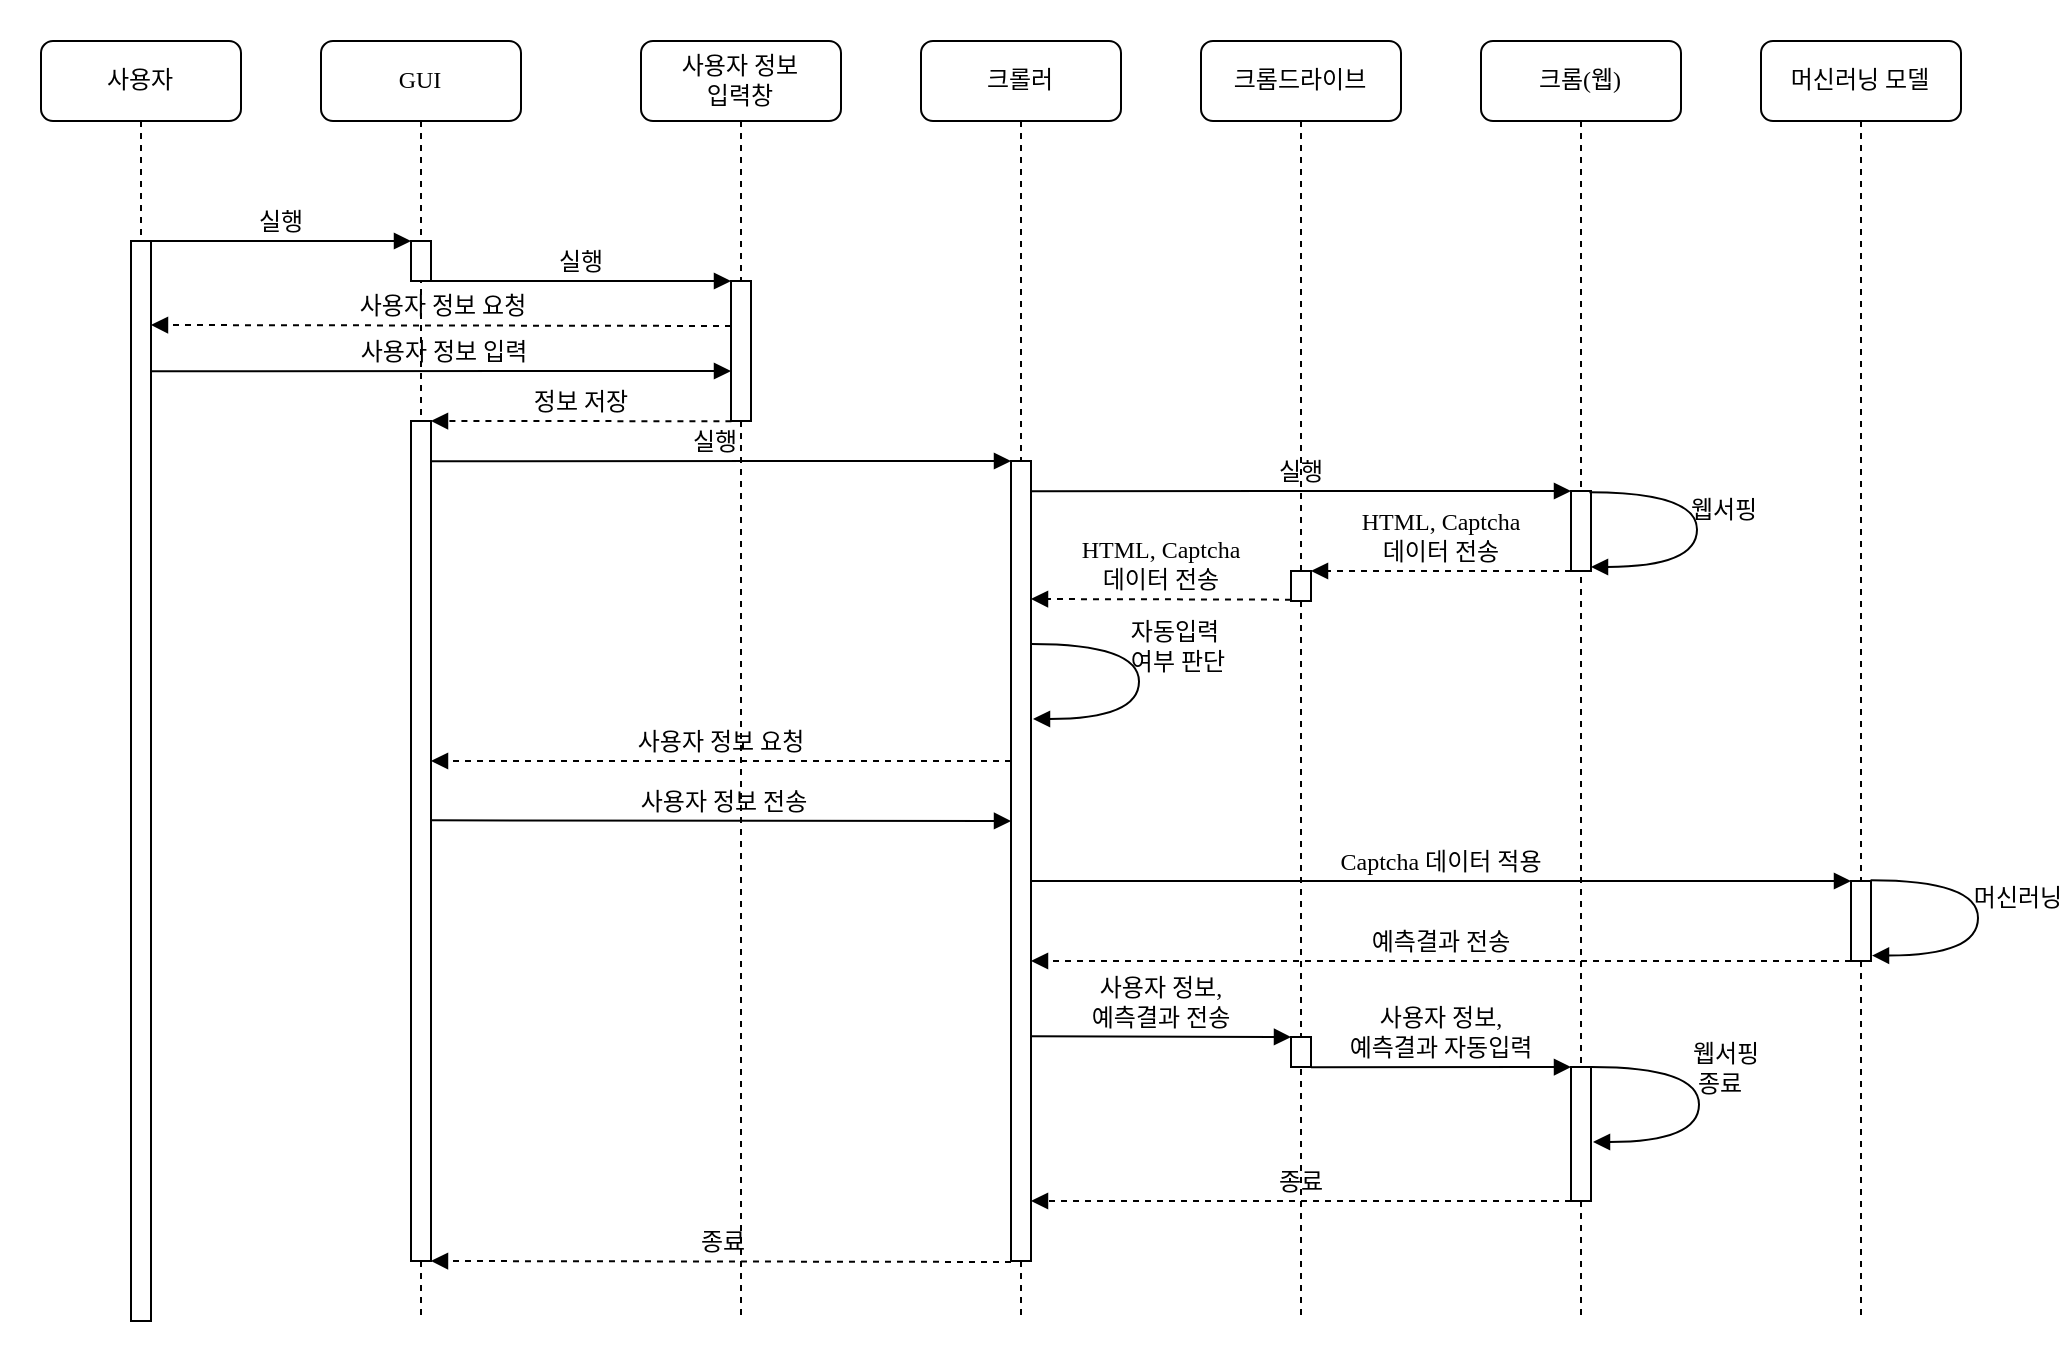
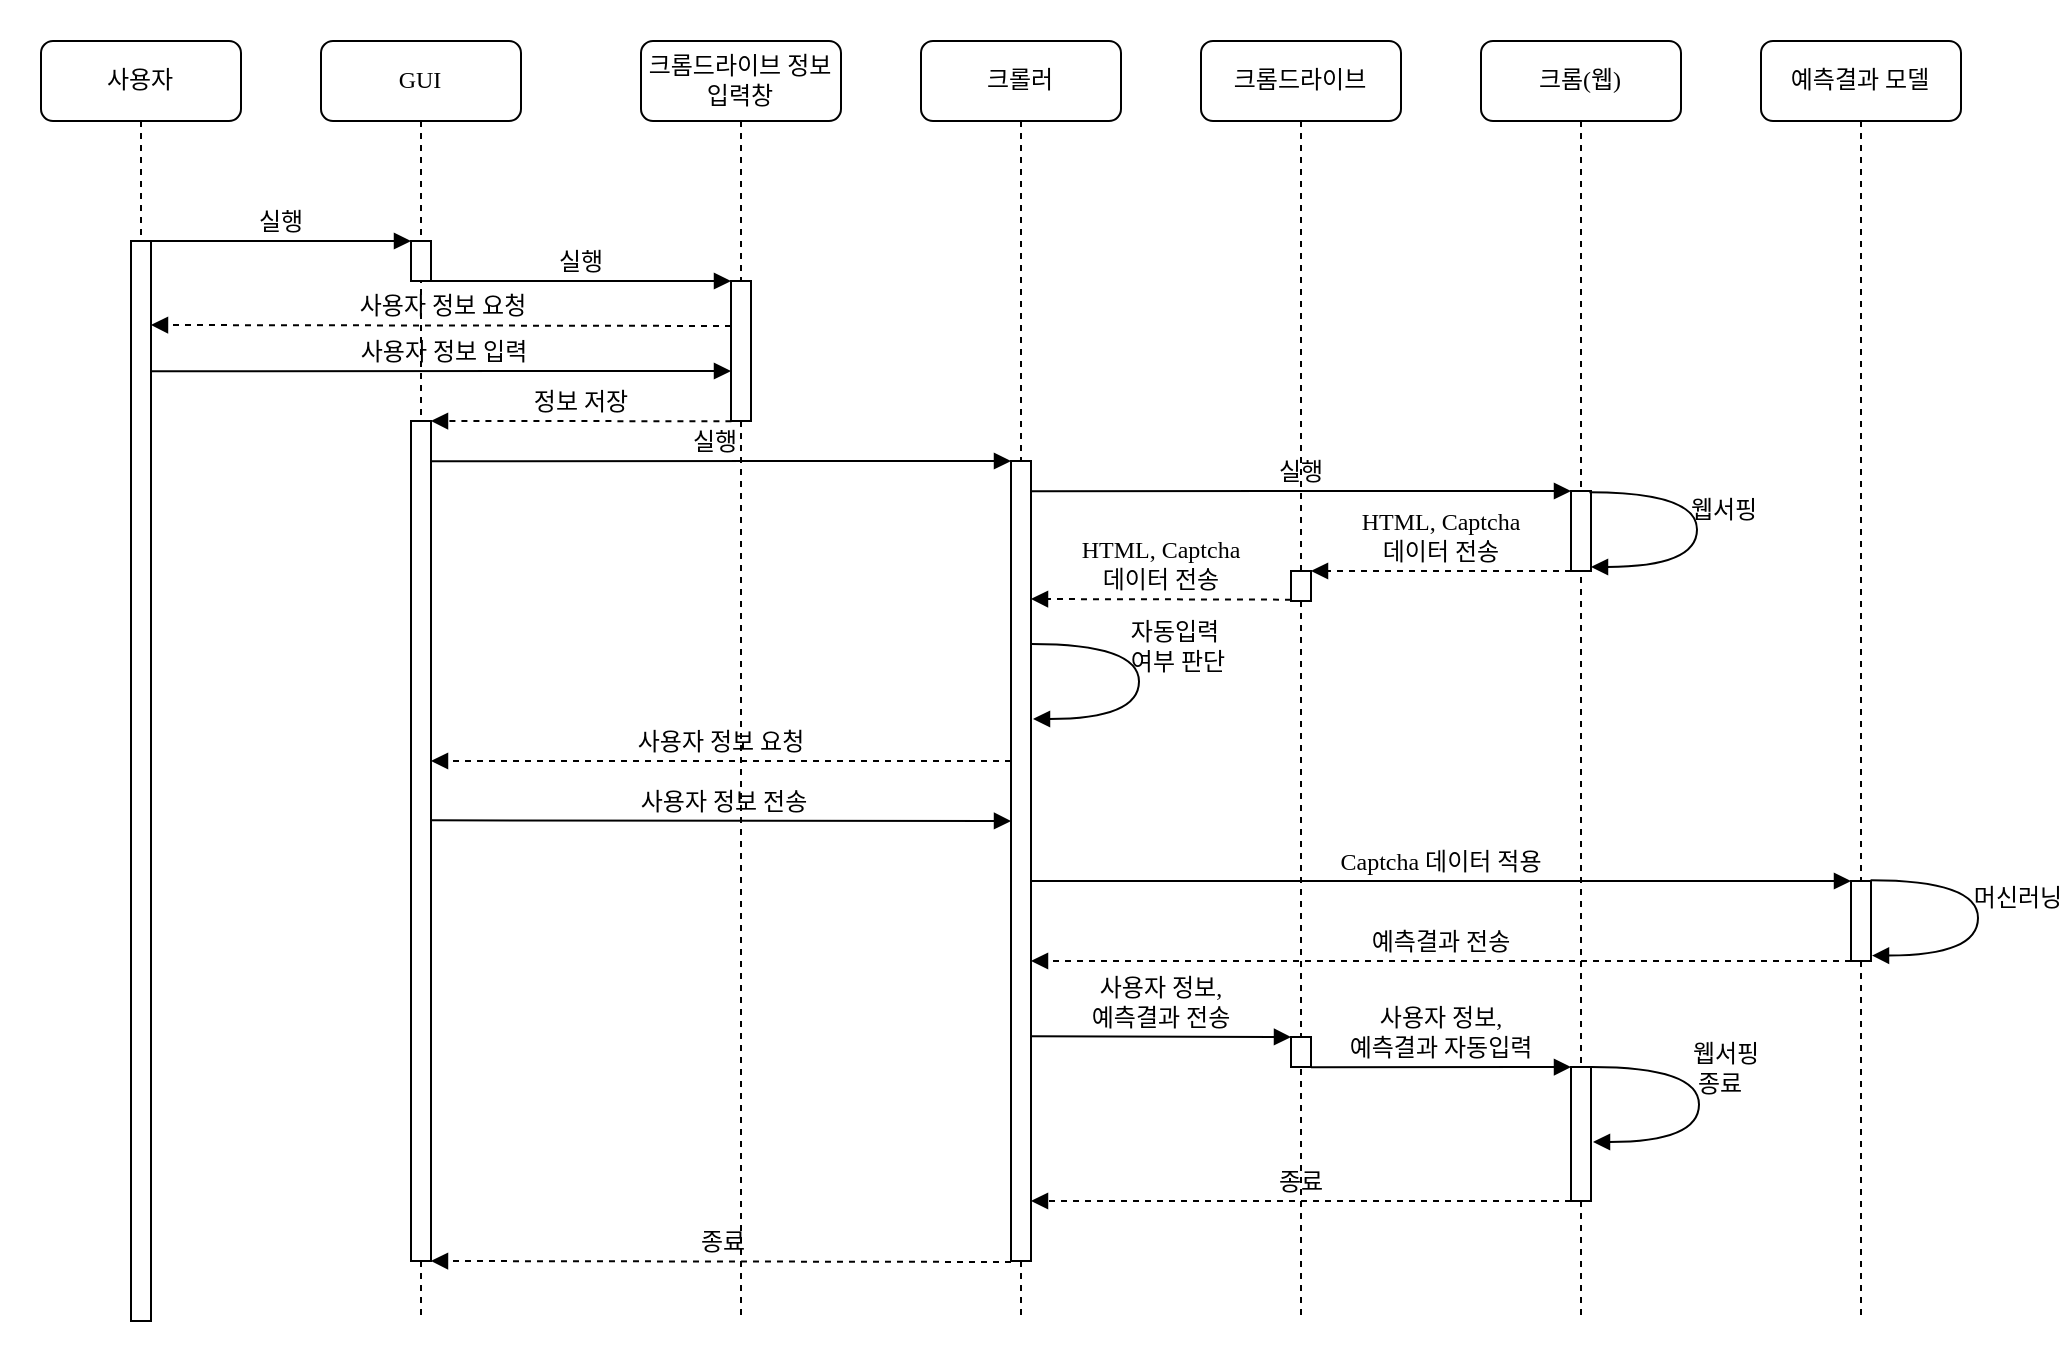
node "사용자 정보 입력창": label "사용자 정보 입력창" -> "크롬드라이브 정보 입력창"
node "머신러닝 모델": label "머신러닝 모델" -> "예측결과 모델"
